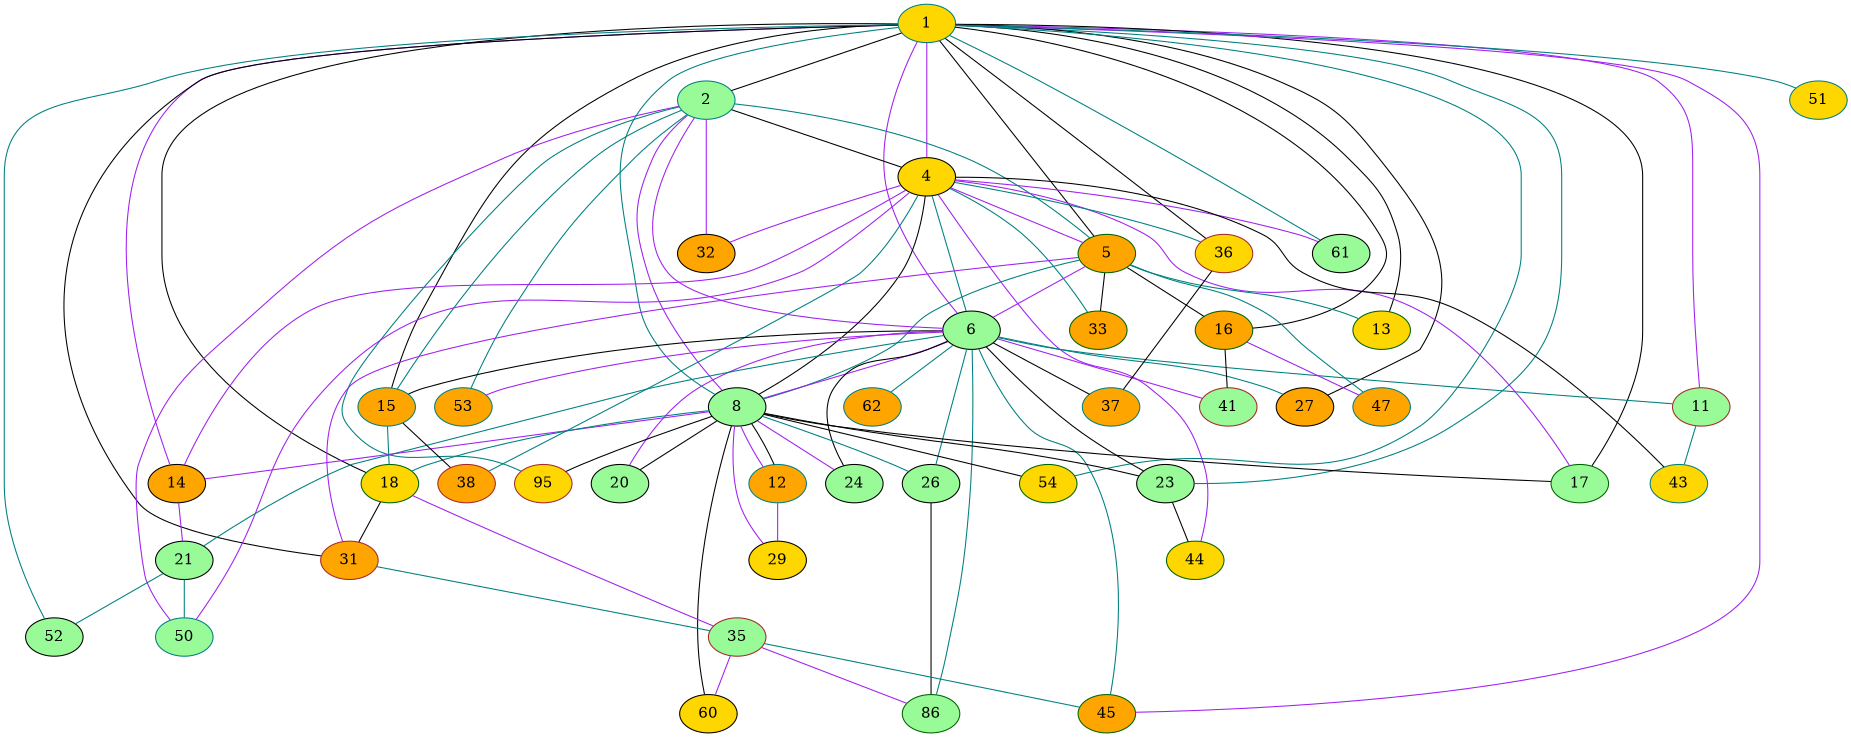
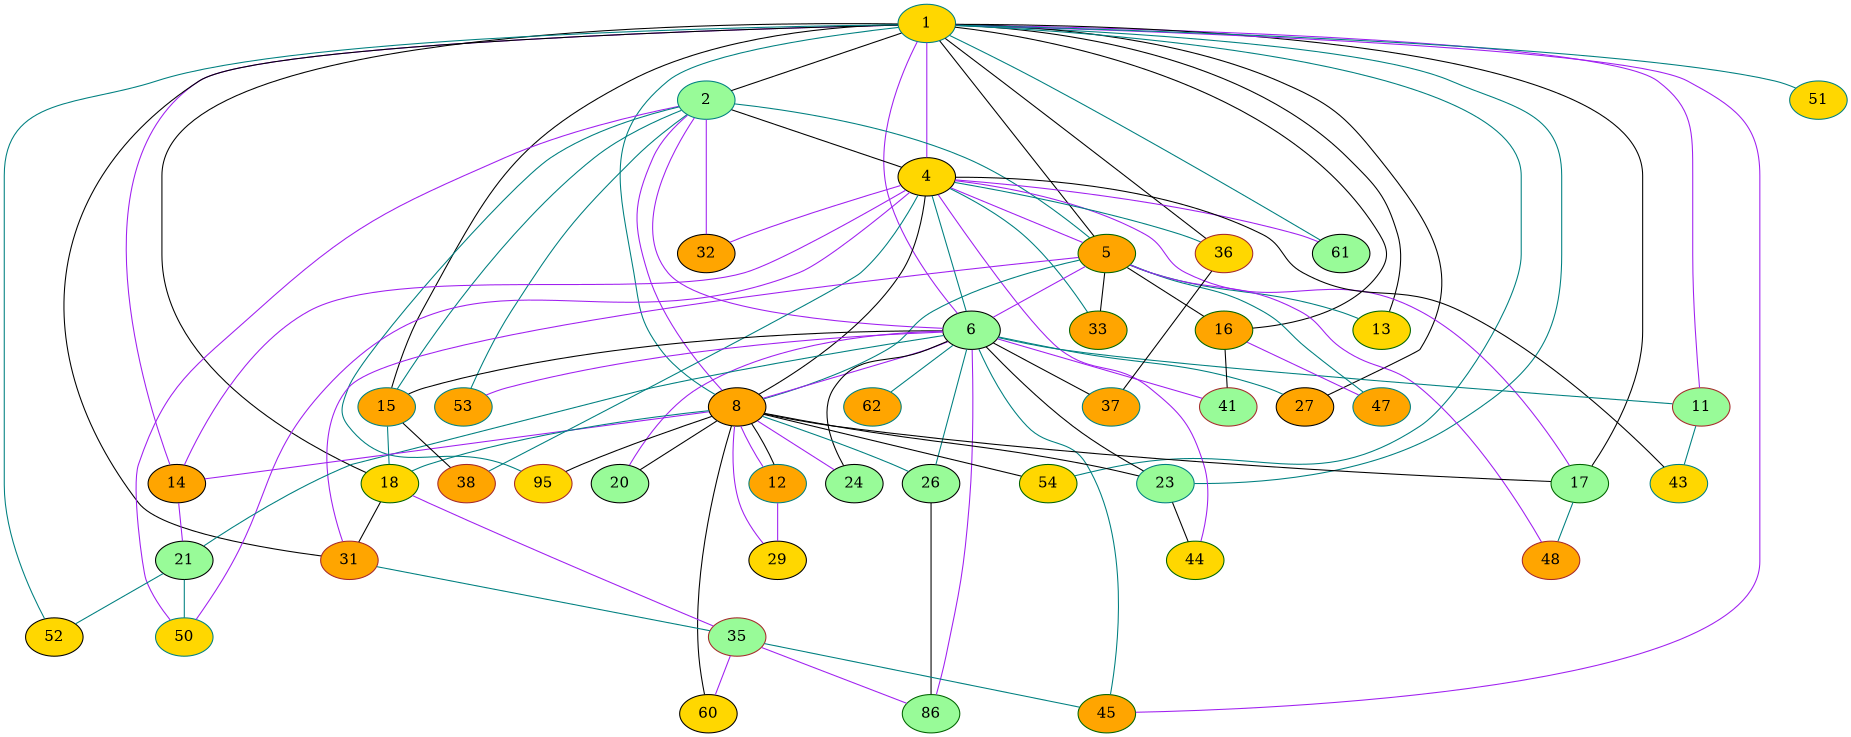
node "8": fillcolor palegreen -> orange
node "23": color black -> teal
edge "6" -- "86": color teal -> purple
node "48": added
node "52": fillcolor palegreen -> gold
node "50": fillcolor palegreen -> gold
